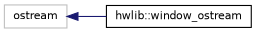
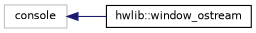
node "ostream": label "ostream" -> "console"
